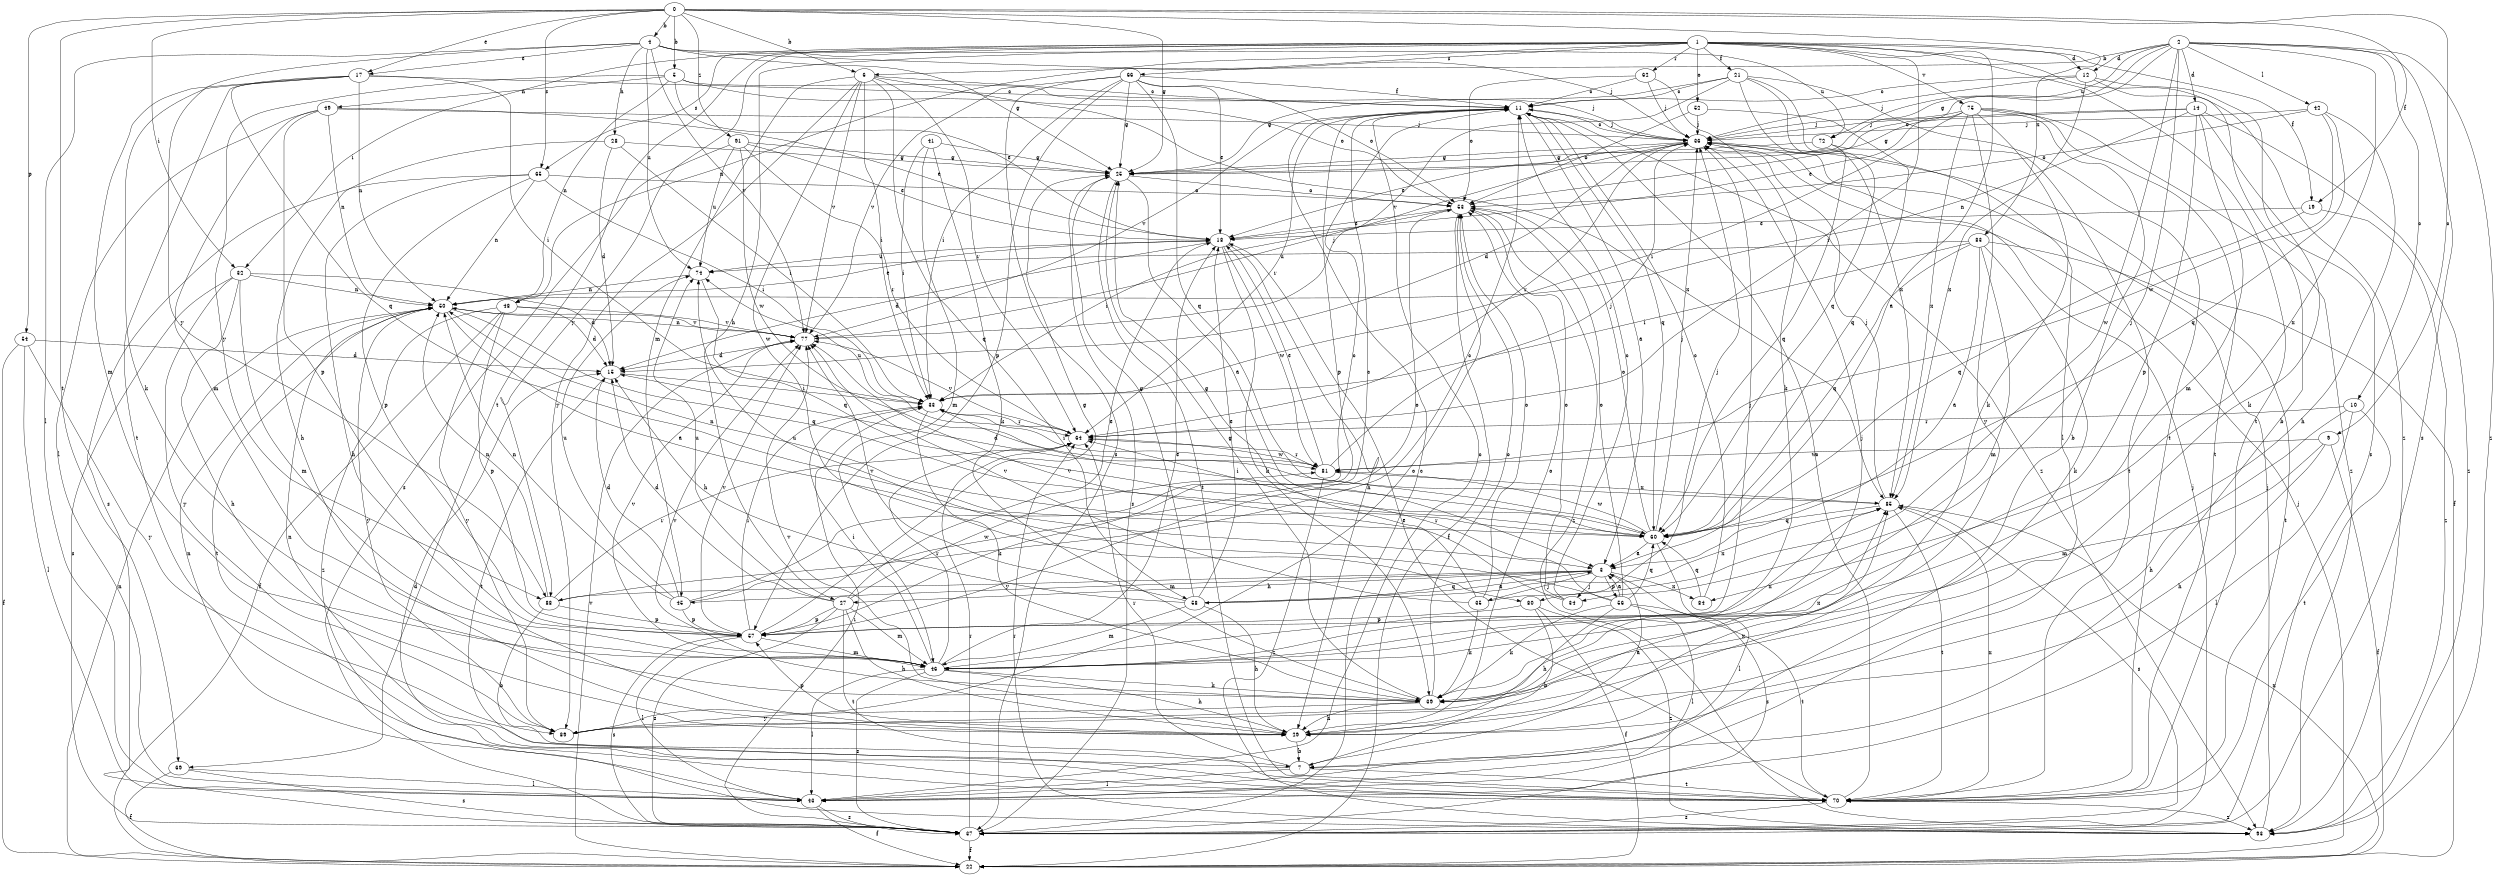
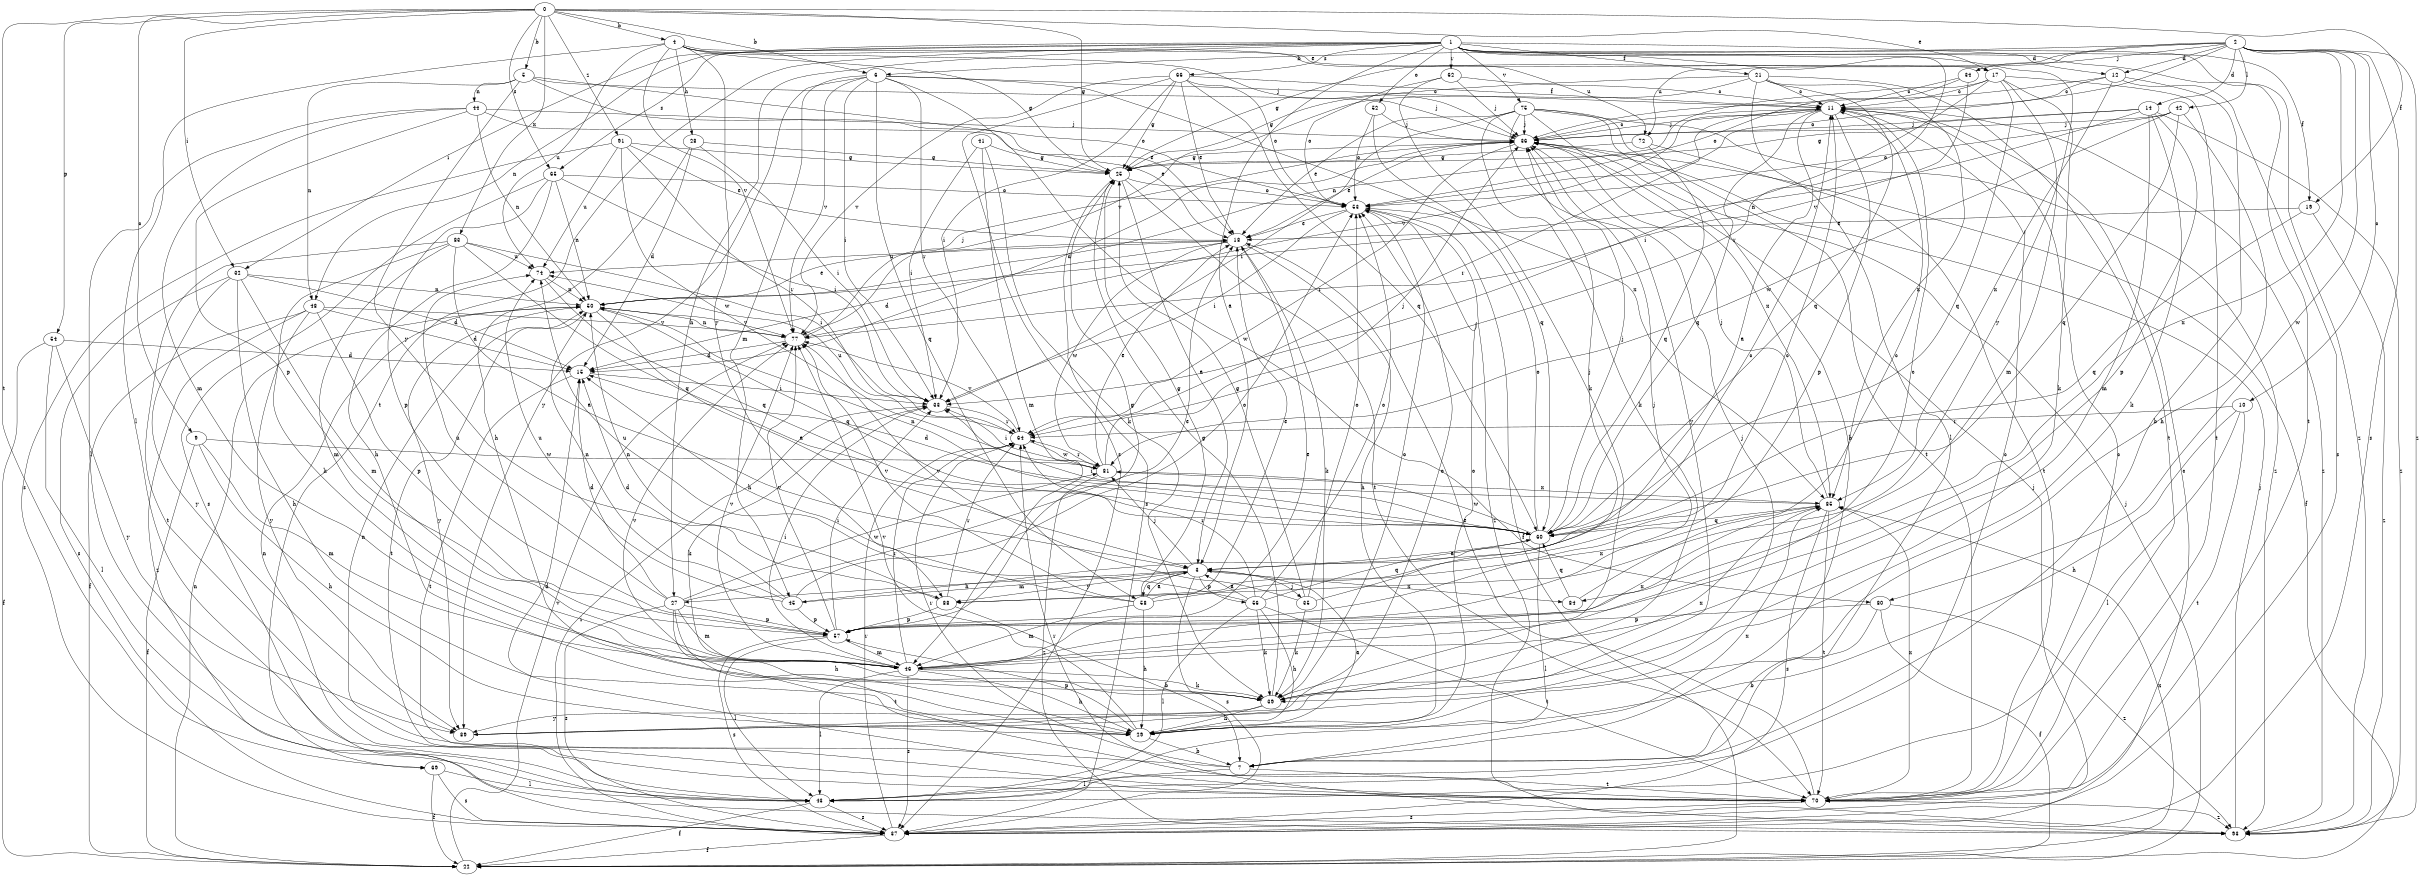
node "49": label "49" -> "44"
edge "66" -> "57": removed, label "p"
edge "3" -> "34": now "3" -> "81"
